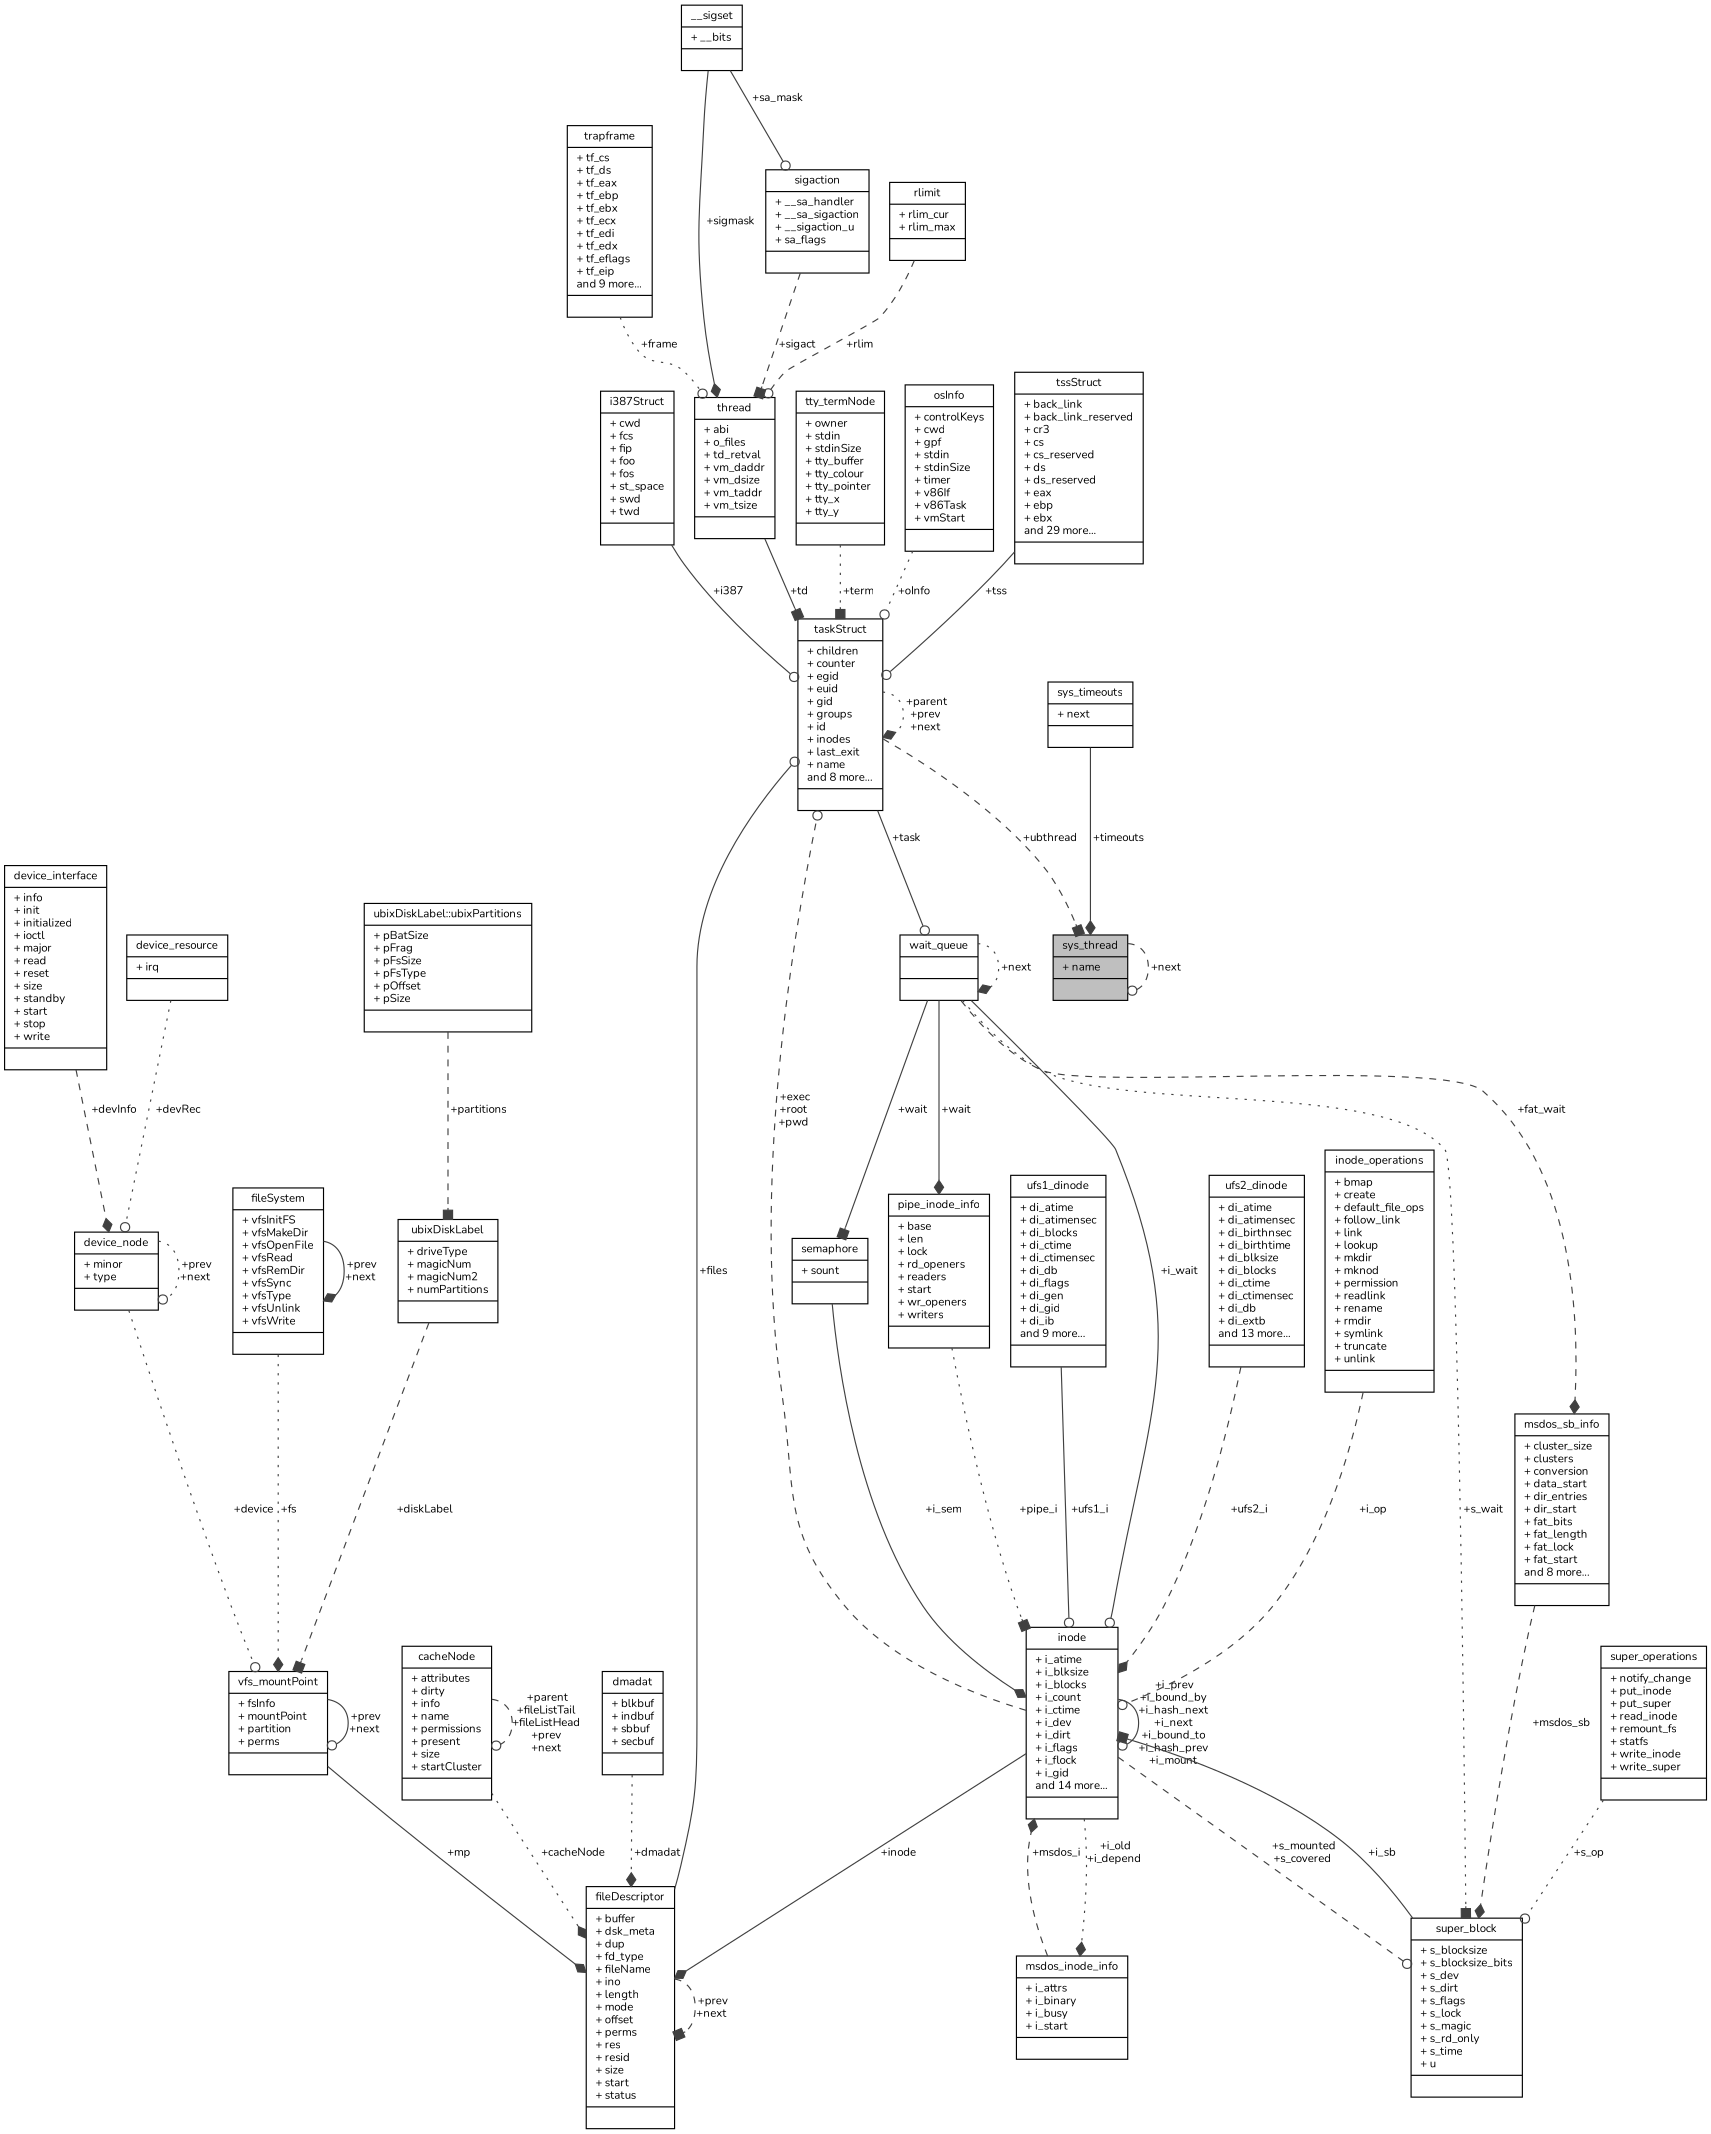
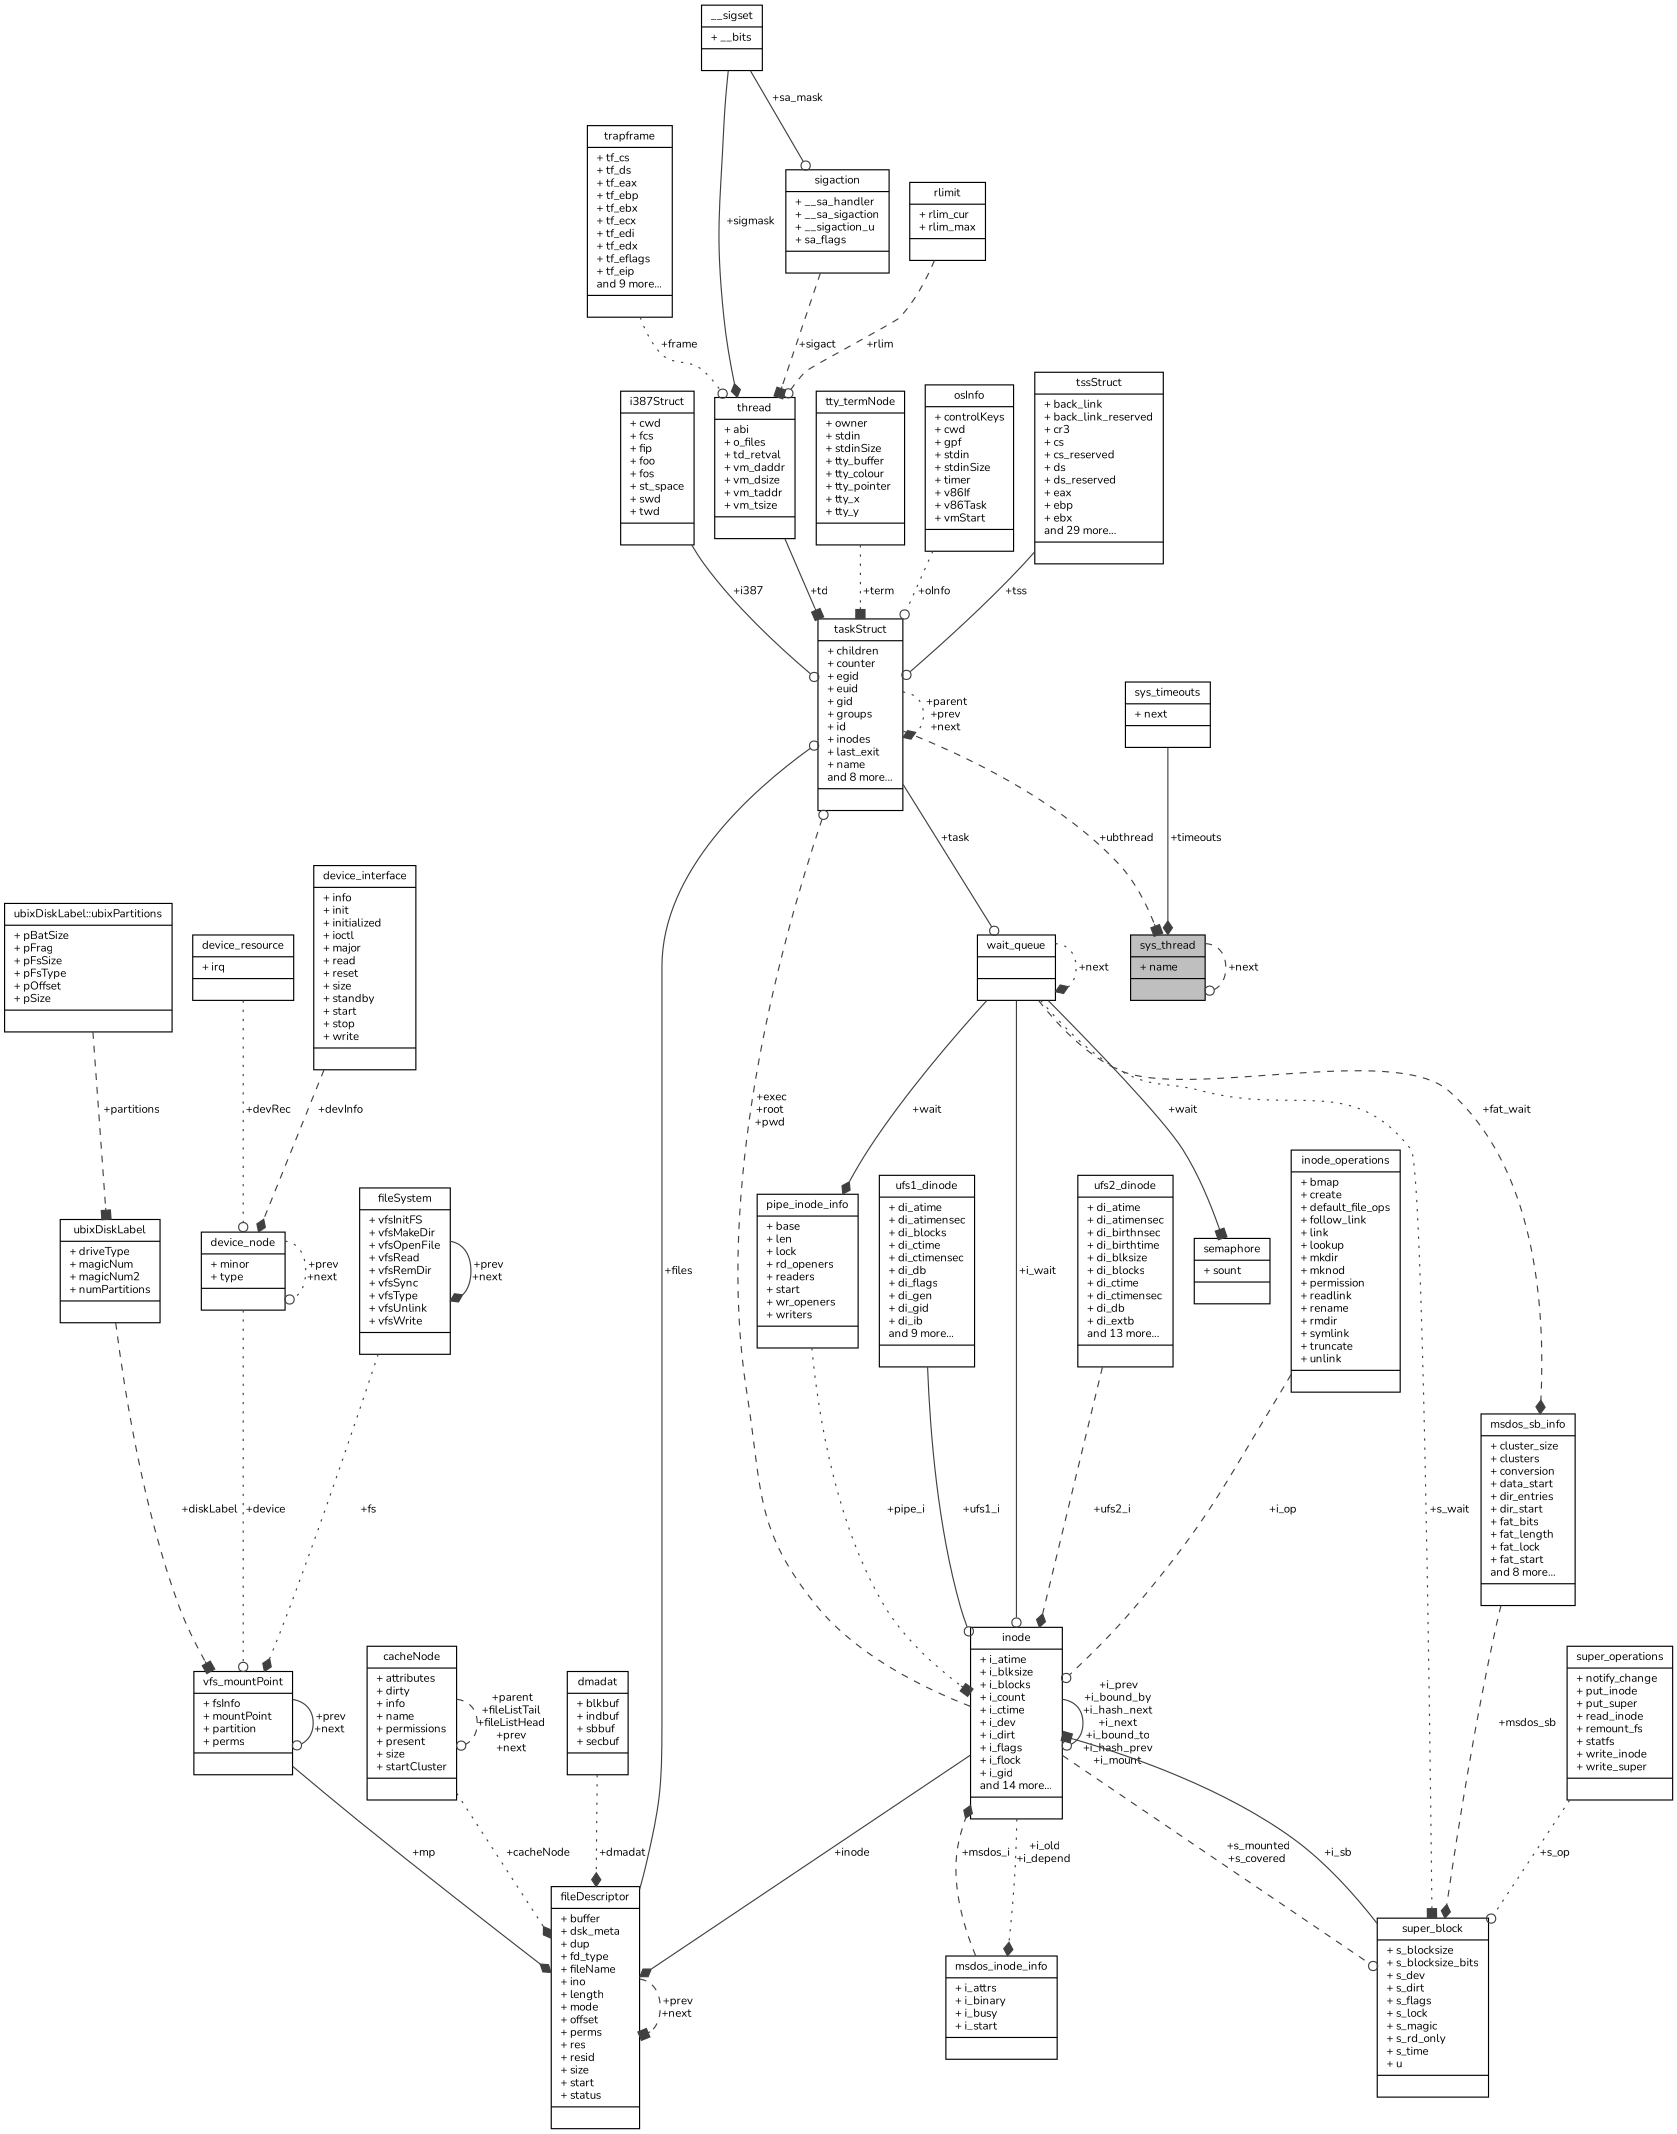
edge "semaphore" -> "inode": removed, label "+i_sem"
